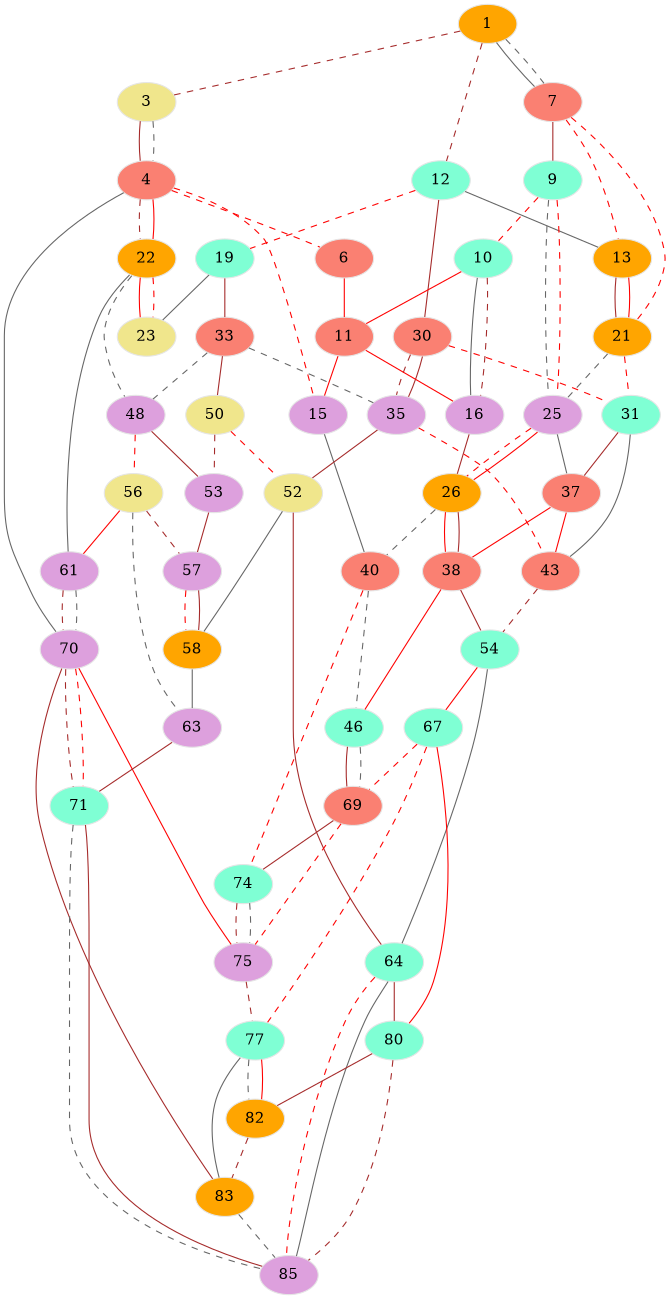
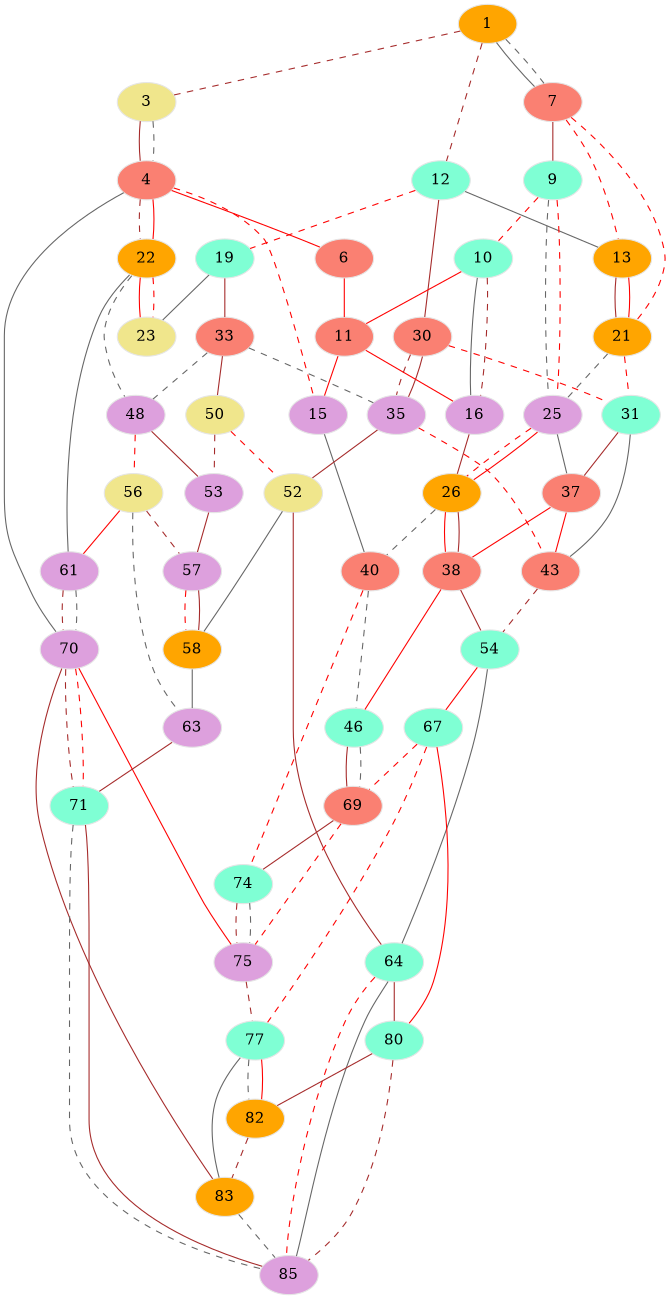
edge "4" -- "6": style dashed -> solid
